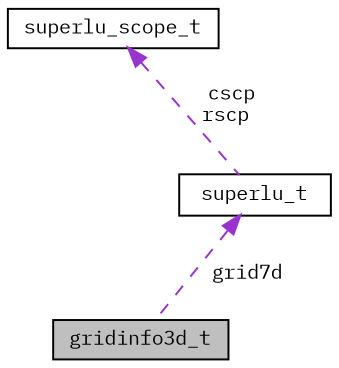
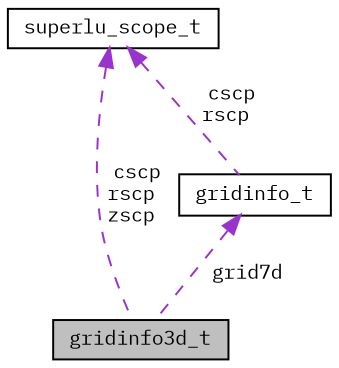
node "superlu_t": label "superlu_t" -> "gridinfo_t"
edge "gridinfo3d_t" -> "superlu_scope_t": added, label "cscp rscp zscp"
